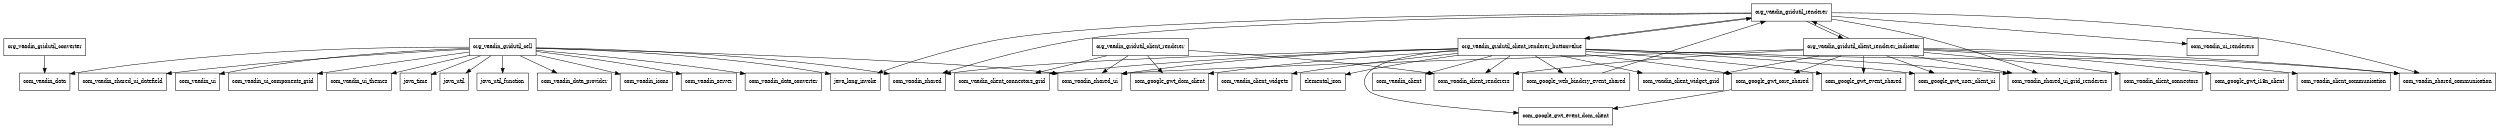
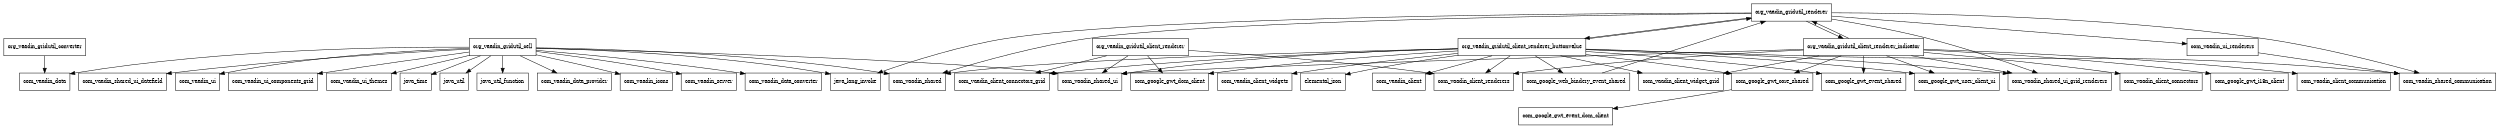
edge "org_vaadin_gridutil_client_renderer_indicator" -> "com_vaadin_shared_communication": now "com_vaadin_ui_renderers" -> "com_vaadin_shared_communication"
edge "org_vaadin_gridutil_client_renderer_buttonvalue" -> "com_google_gwt_event_dom_client": removed
